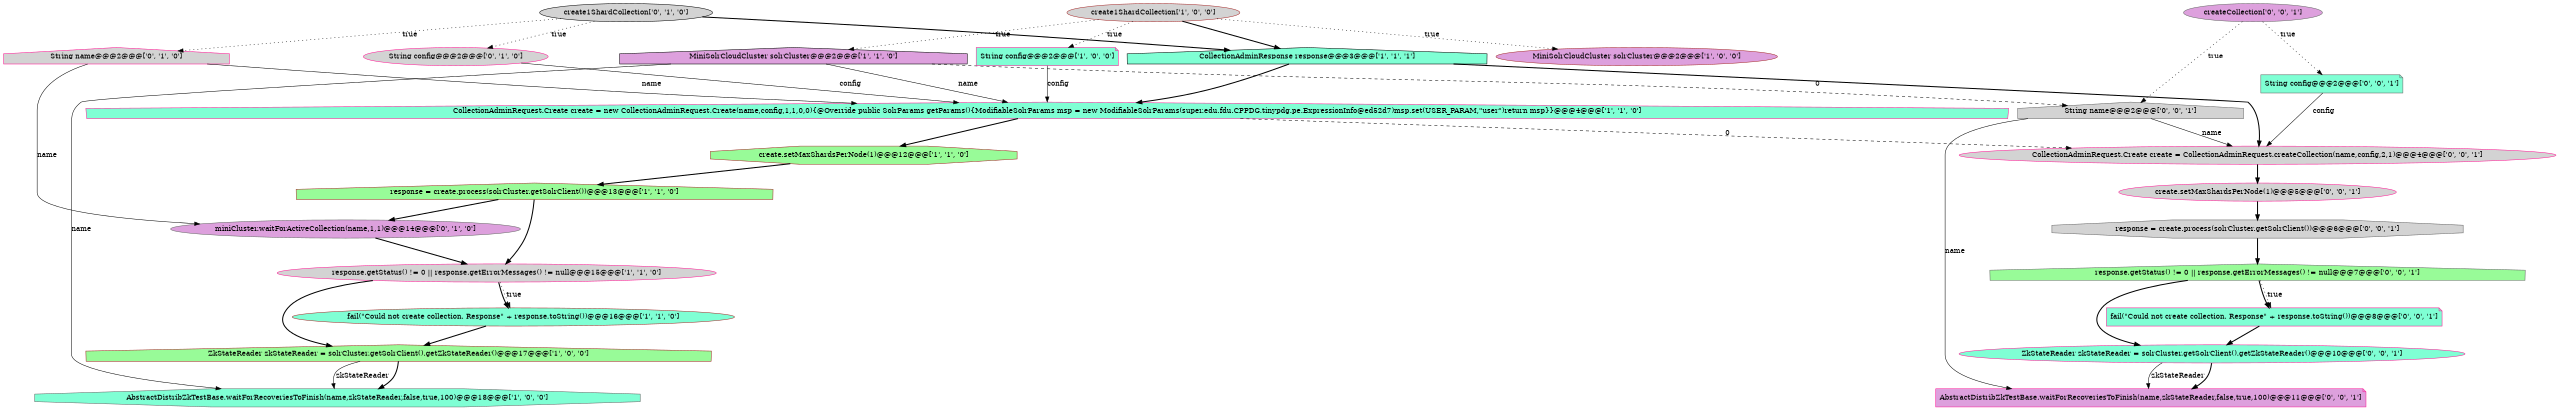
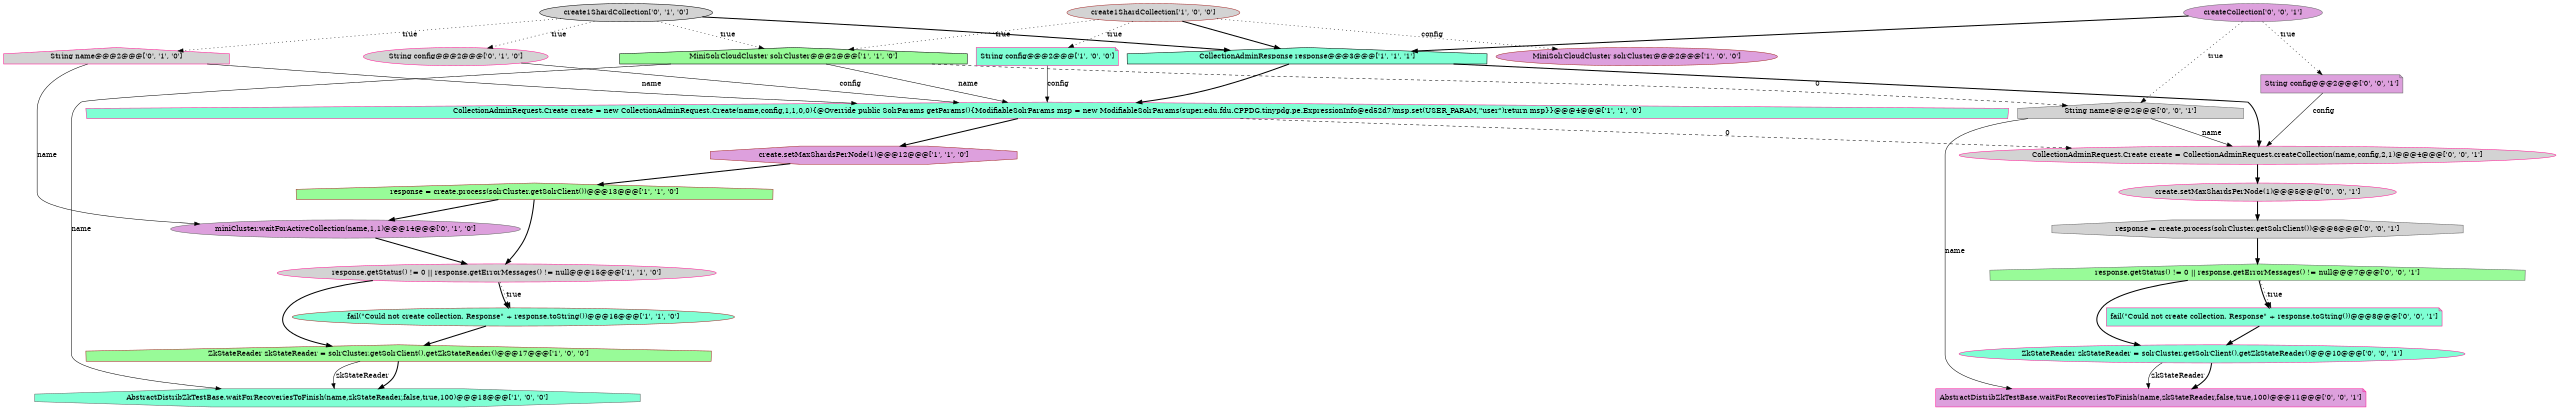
edge "createCollection['0', '0', '1']" -> "CollectionAdminResponse response@@@3@@@['1', '1', '1']": added
edge "create1ShardCollection['0', '1', '0']" -> "MiniSolrCloudCluster solrCluster@@@2@@@['1', '1', '0']": added, label "true"
edge "create1ShardCollection['1', '0', '0']" -> "MiniSolrCloudCluster solrCluster@@@2@@@['1', '0', '0']": label "true" -> "config"
node "MiniSolrCloudCluster solrCluster@@@2@@@['1', '1', '0']": fillcolor plum -> palegreen
node "String config@@@2@@@['0', '0', '1']": fillcolor aquamarine -> plum
node "create.setMaxShardsPerNode(1)@@@12@@@['1', '1', '0']": fillcolor palegreen -> plum
